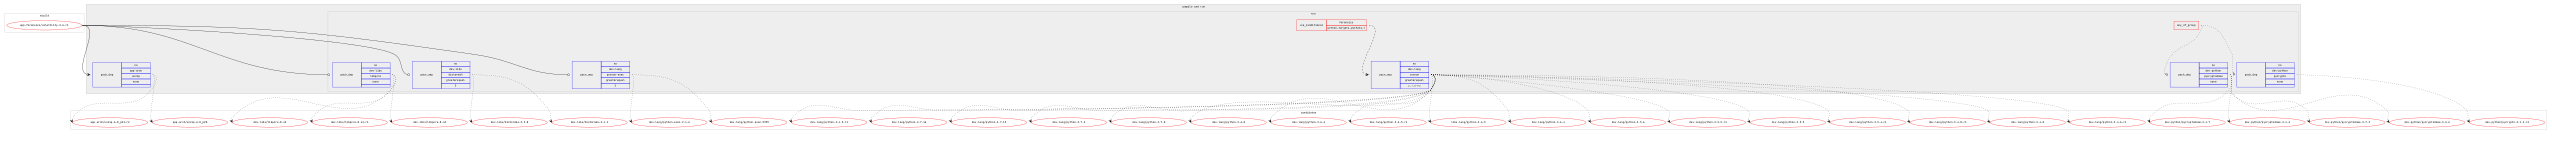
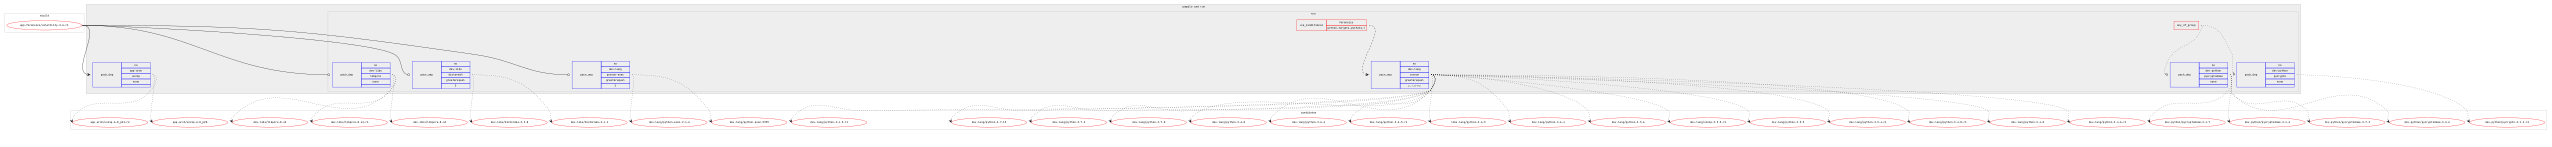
node "dev-lang/python-2.7.16": removed
node "dev-lang/python-3.5.5-r1": label "dev-lang/python-3.5.5-r1" -> "dev-lang/unzip-3.5.5-r1"
